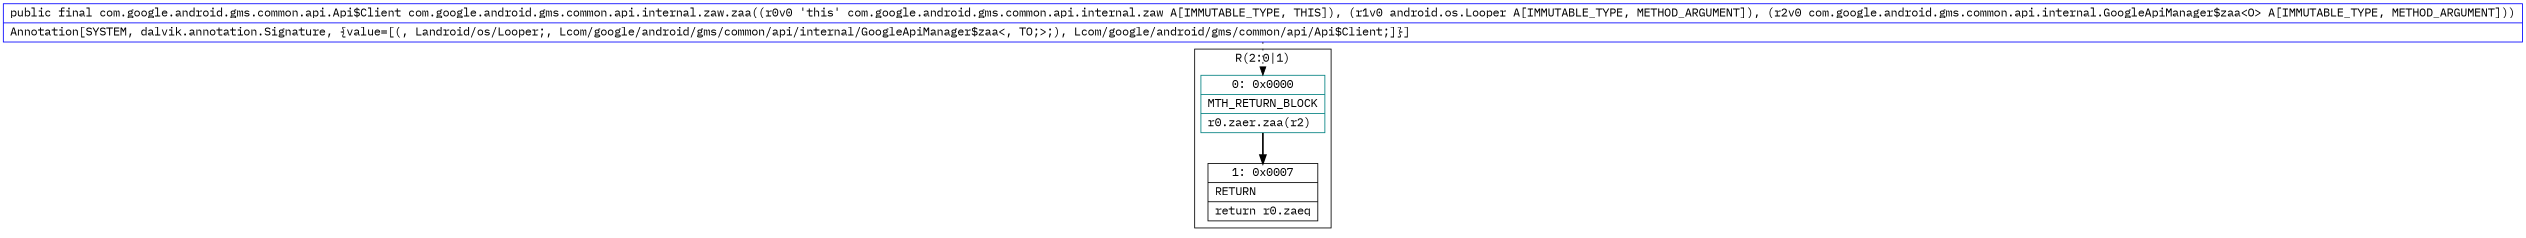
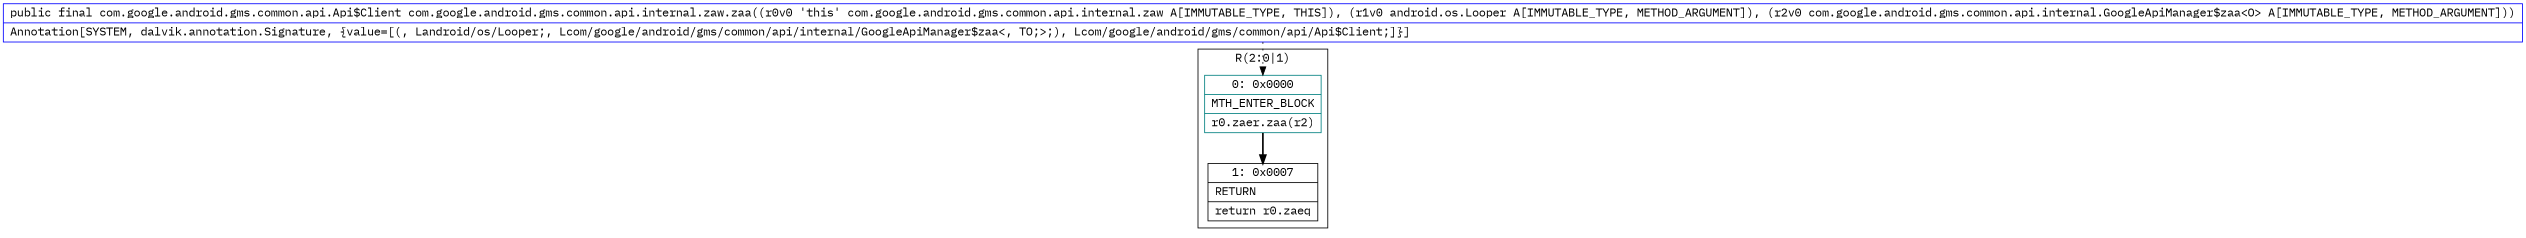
node "0: 0x0000": text "MTH_RETURN_BLOCK" -> "MTH_ENTER_BLOCK"
